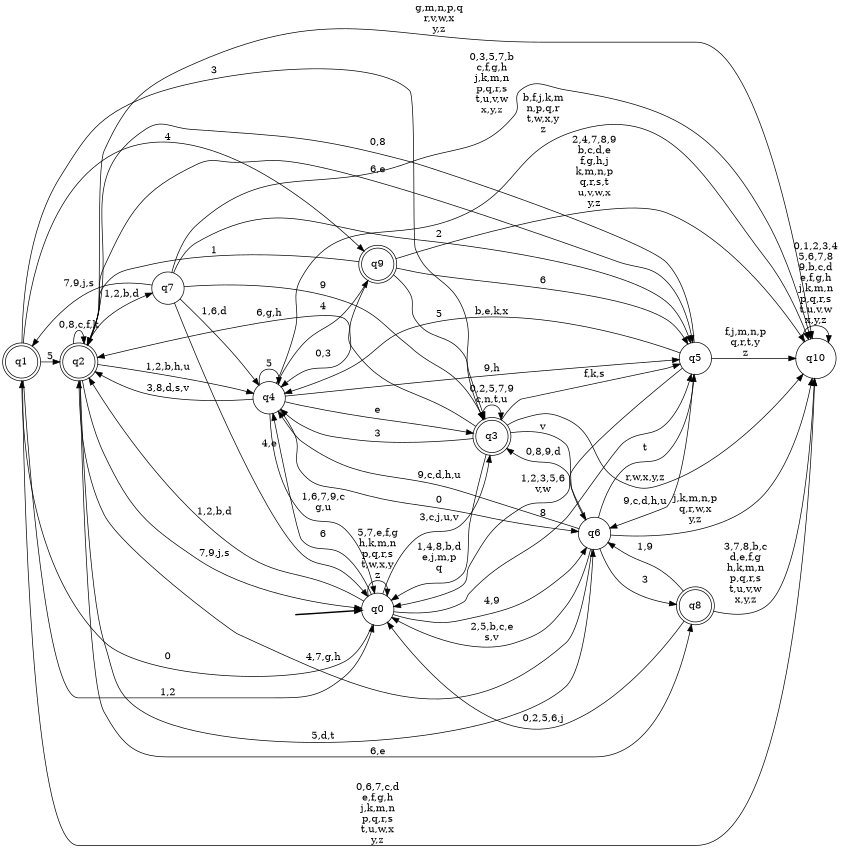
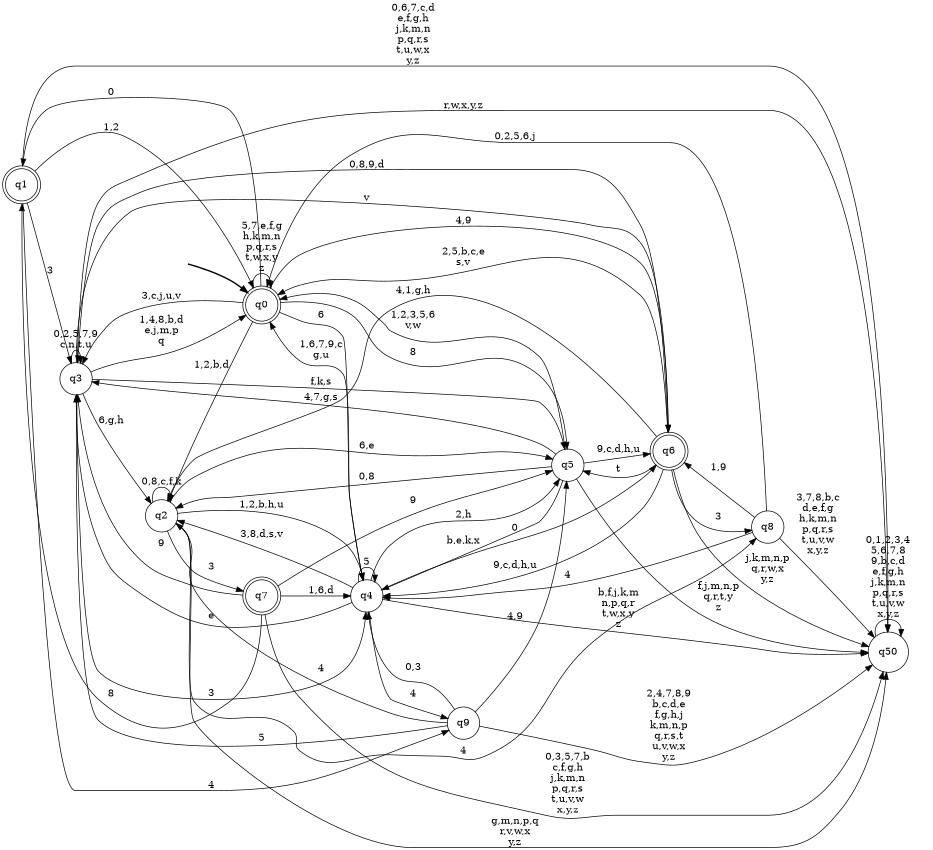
edge "q7" -> "q5": label "2" -> "9"
edge "q9" -> "q2": label "1" -> "4"
node "q9": shape doublecircle -> circle
edge "q9" -> "q5": label "6" -> "4,9"
edge "q7" -> "q1": label "7,9,j,s" -> "8"
node "q7": shape circle -> doublecircle
edge "q2" -> "q7": label "1,2,b,d" -> "3"
node "q10": label "q10" -> "q50"
edge "q1" -> "q2": removed, label "5"
node "q2": shape doublecircle -> circle
edge "q4" -> "q5": label "9,h" -> "2,h"
edge "q5" -> "q3": added, label "4,7,g,s"
node "q3": shape doublecircle -> circle
edge "q7" -> "q0": removed, label "4,e"
node "q6": shape circle -> doublecircle
edge "q2" -> "q0": removed, label "7,9,j,s"
edge "q8" -> "q4": added, label "4"
node "q8": shape doublecircle -> circle
node "q0": shape circle -> doublecircle
edge "q6" -> "q2": label "4,7,g,h" -> "4,1,g,h"
edge "q2" -> "q6": removed, label "5,d,t"
edge "q2" -> "q8": label "6,e" -> "4"
